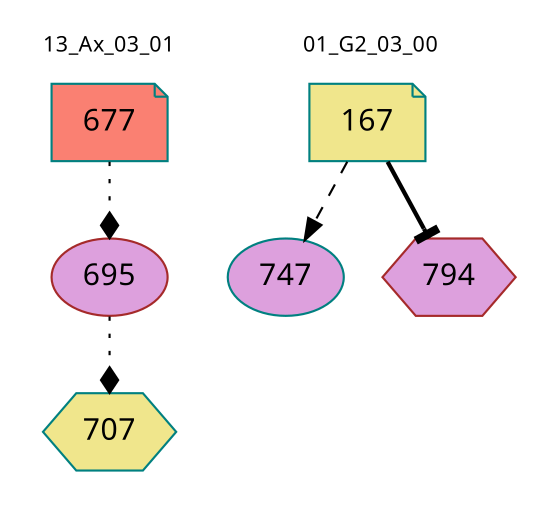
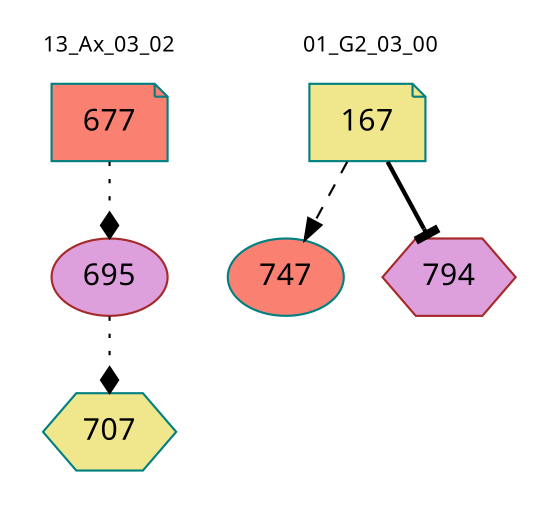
cluster "13_Ax_03_01": label "13_Ax_03_01" -> "13_Ax_03_02"
node "747": fillcolor plum -> salmon
